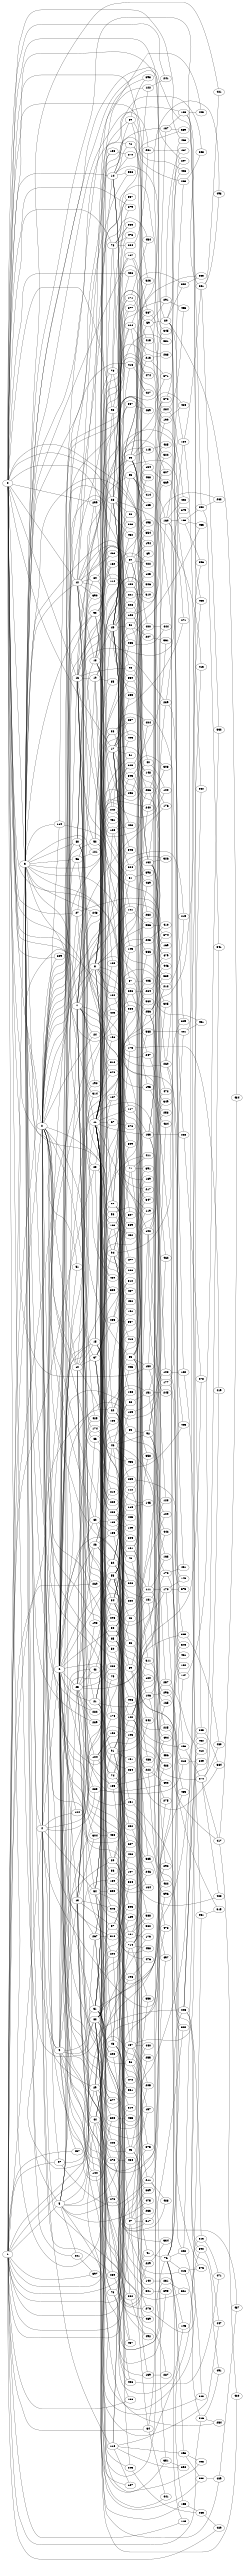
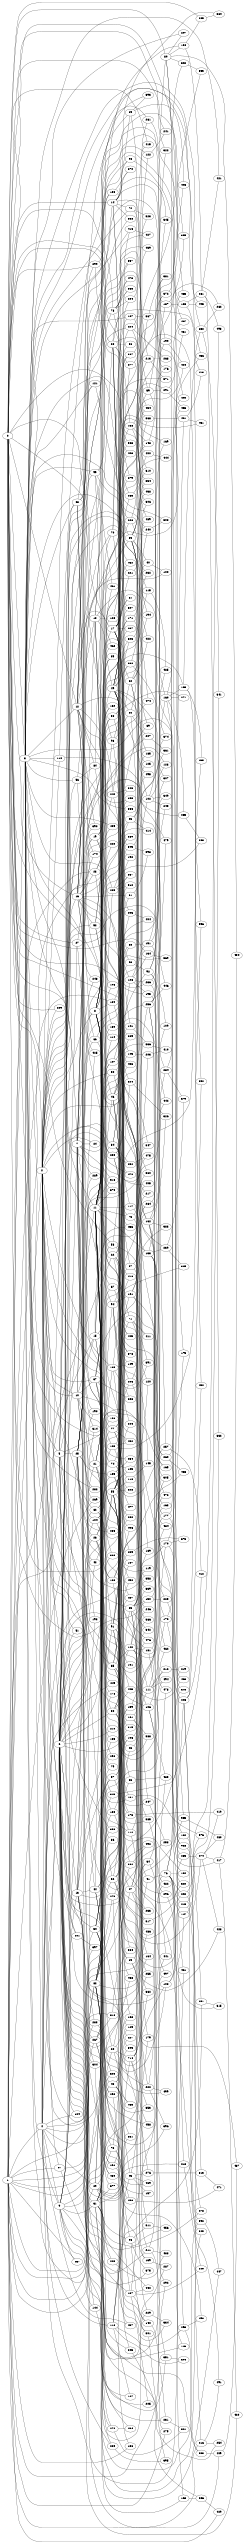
node "426": removed
edge "3" -- "235": added
node "238": label "238" -> "938"
node "113": removed
